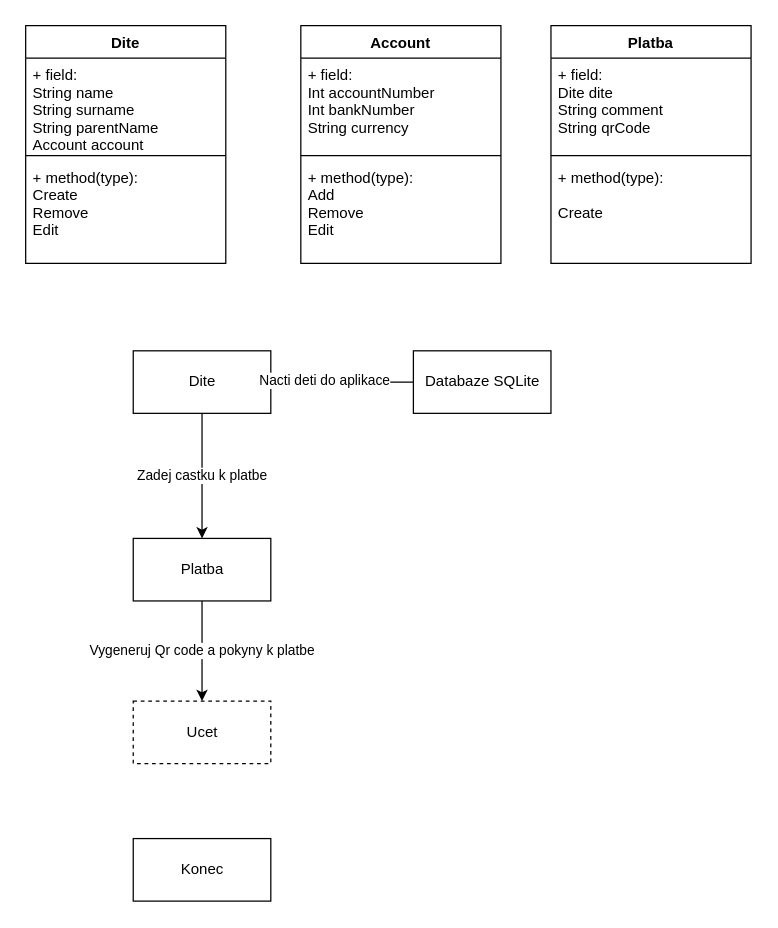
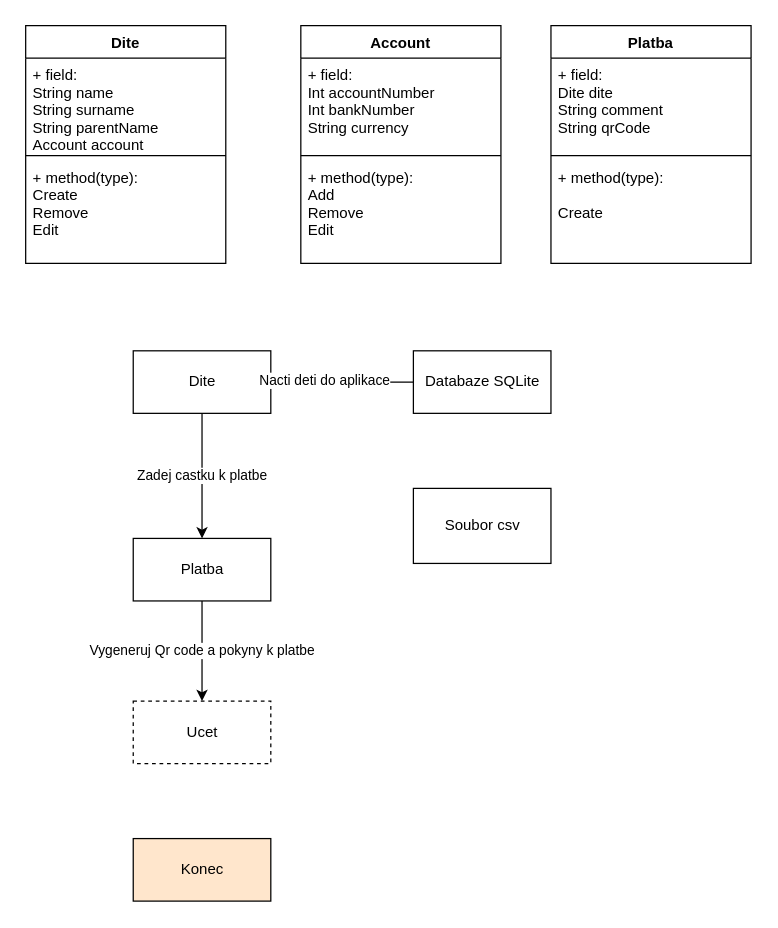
node "Soubor csv": added
node "Konec": fillcolor #ffffff -> #ffe6cc
